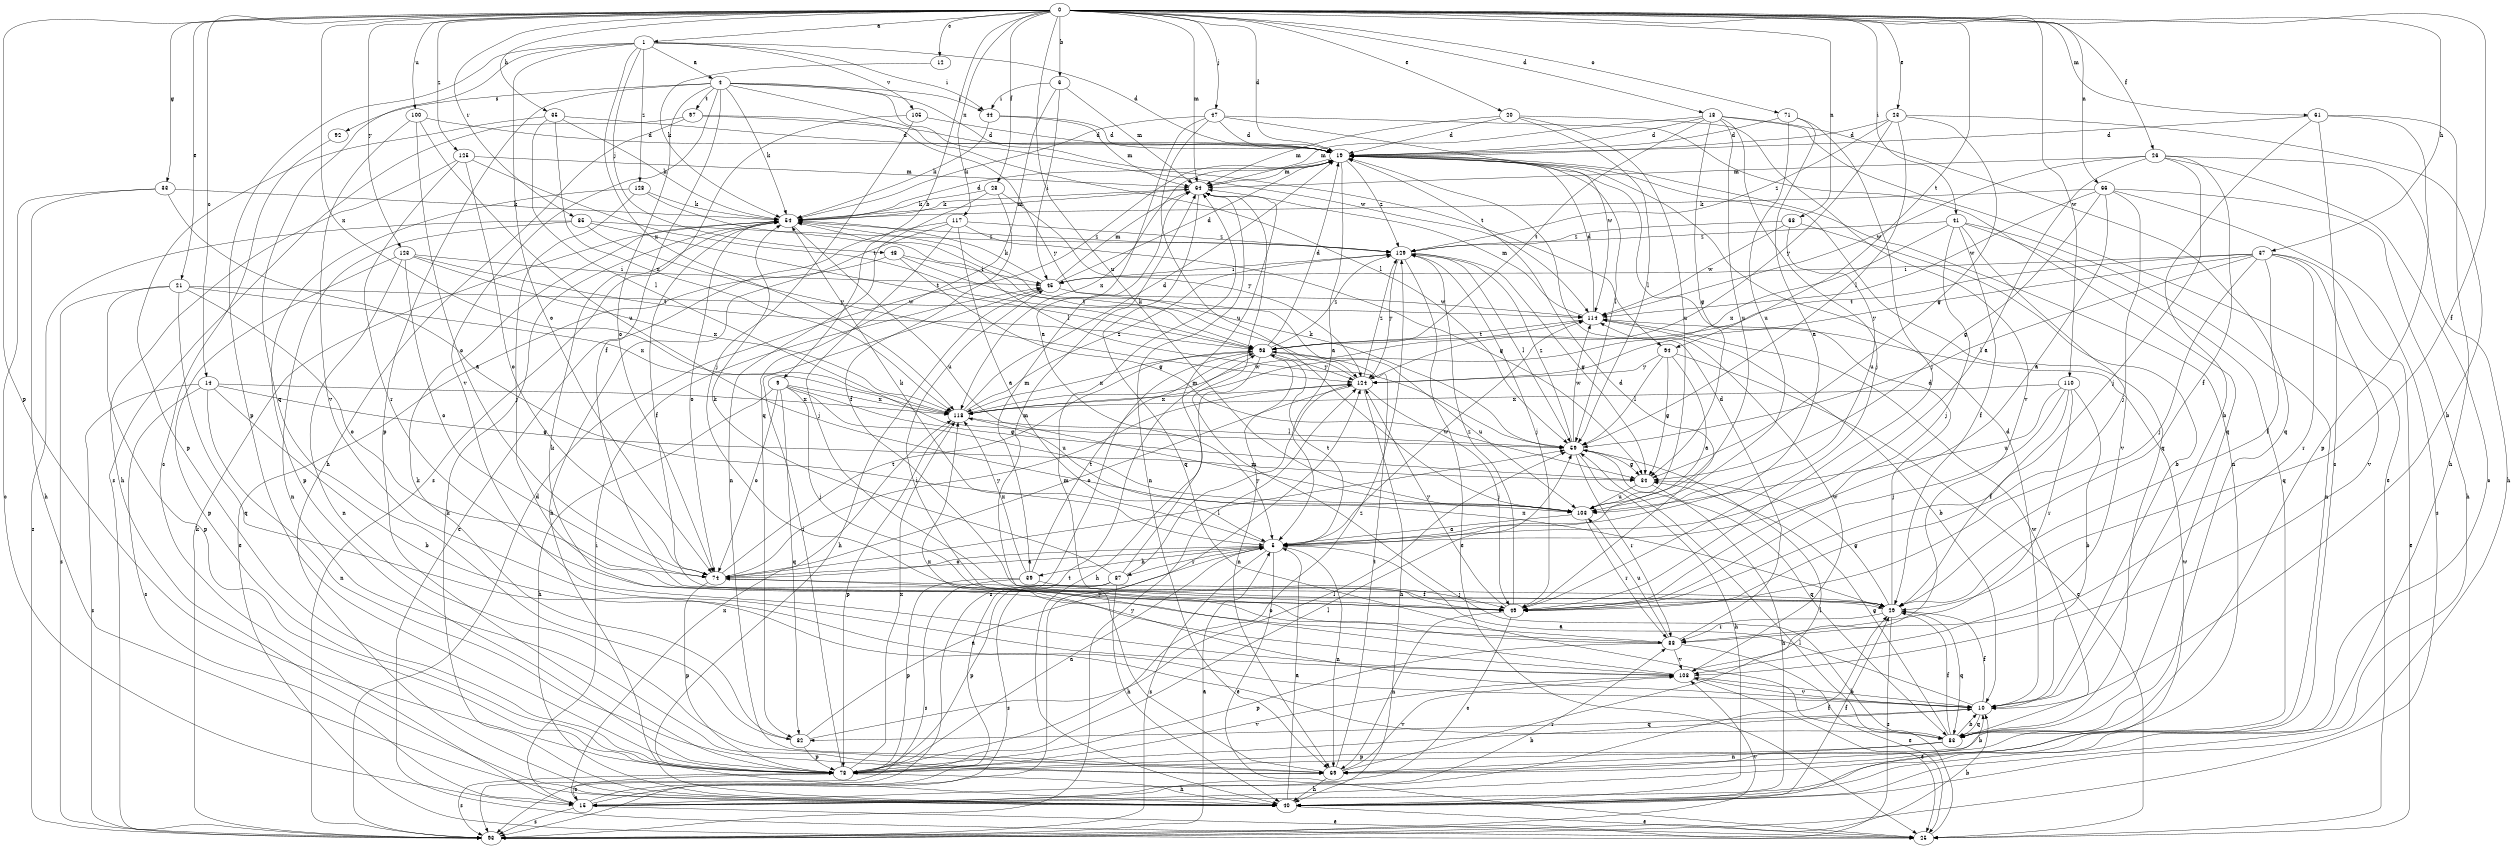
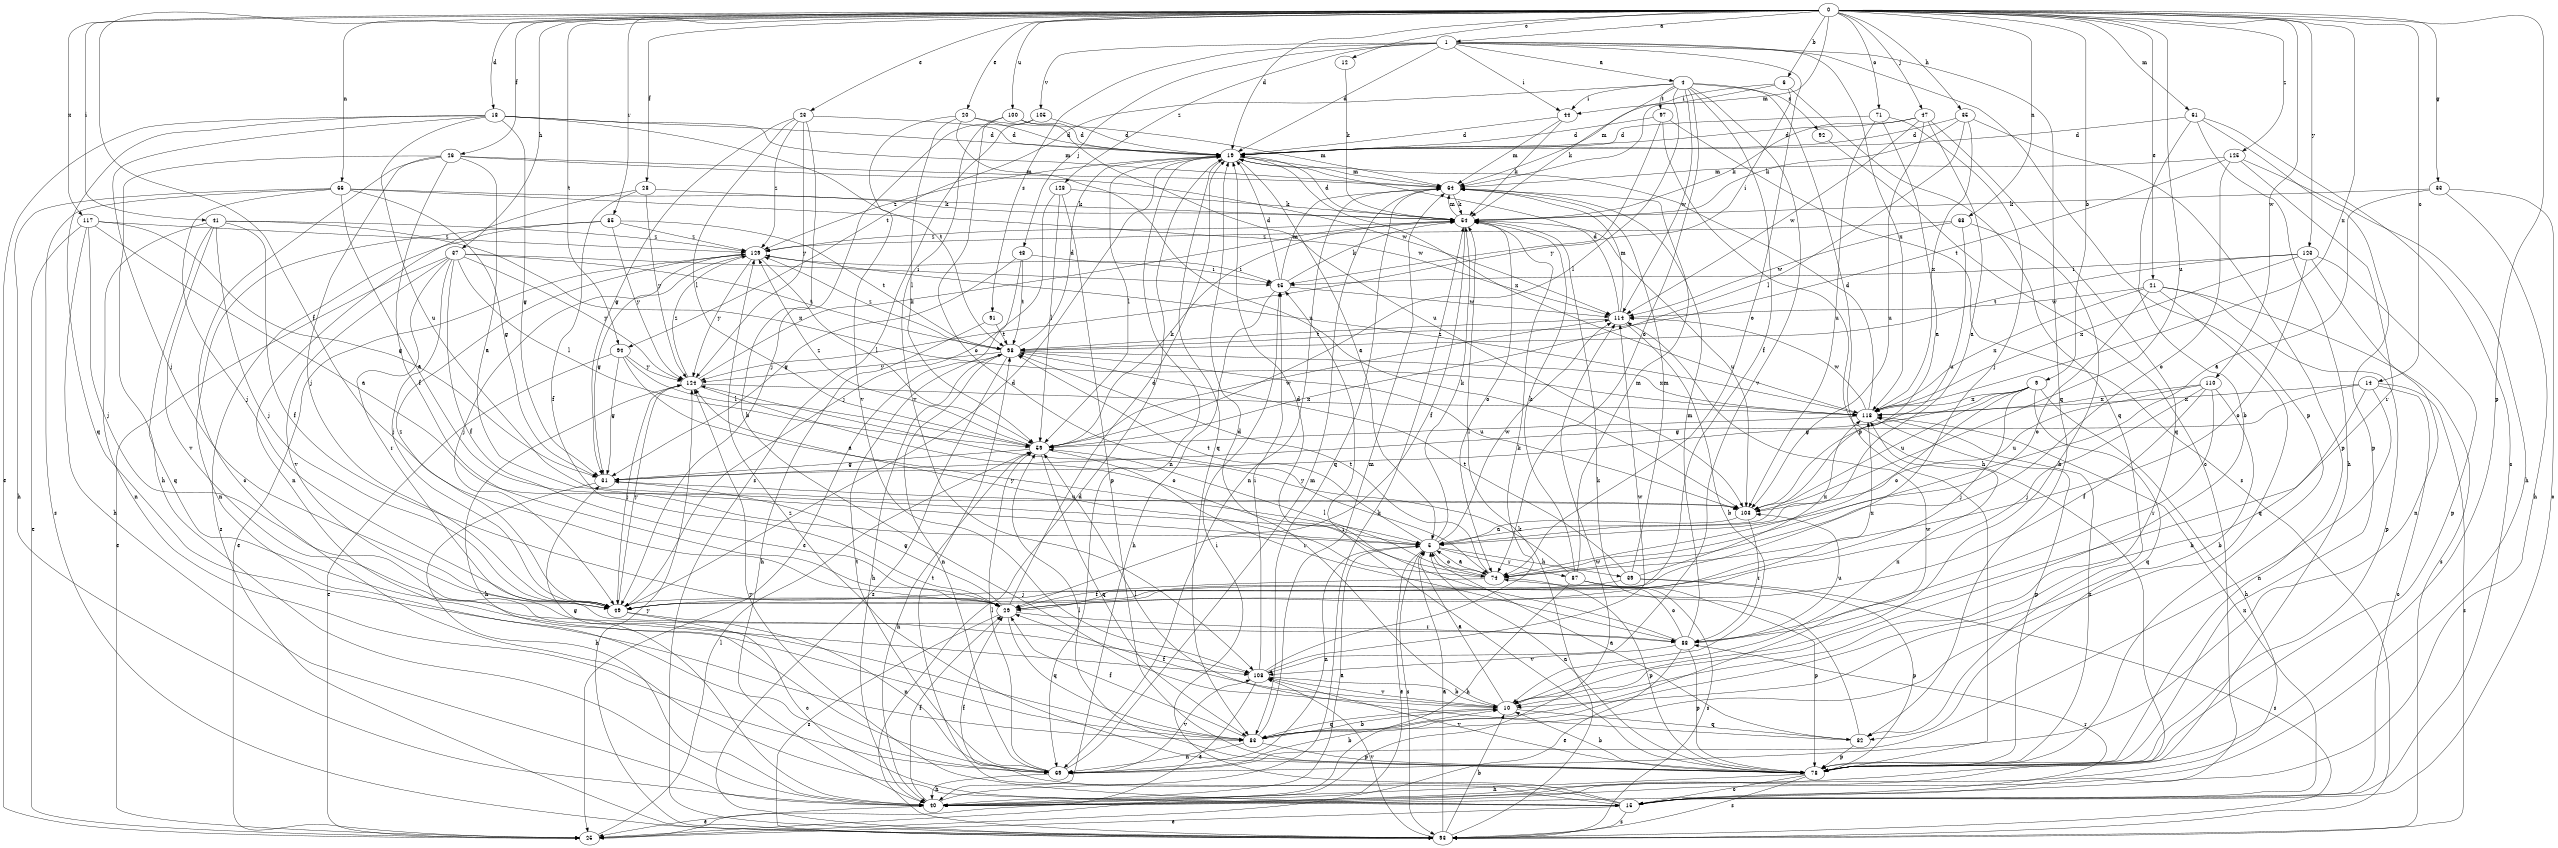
node "91": added
node "34": label "34" -> "31"
